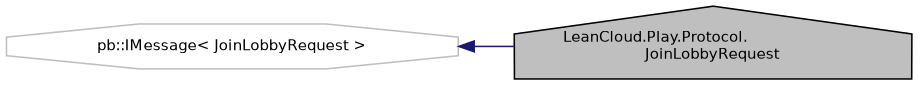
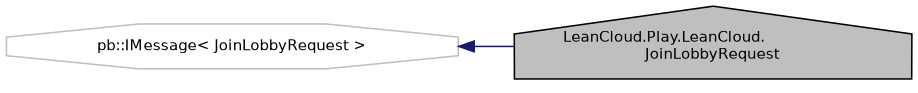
node "LeanCloud.Play.Protocol. JoinLobbyRequest": label "LeanCloud.Play.Protocol. JoinLobbyRequest" -> "LeanCloud.Play.LeanCloud. JoinLobbyRequest"
